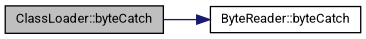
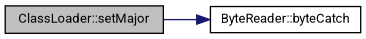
node "ClassLoader::byteCatch": label "ClassLoader::byteCatch" -> "ClassLoader::setMajor"
